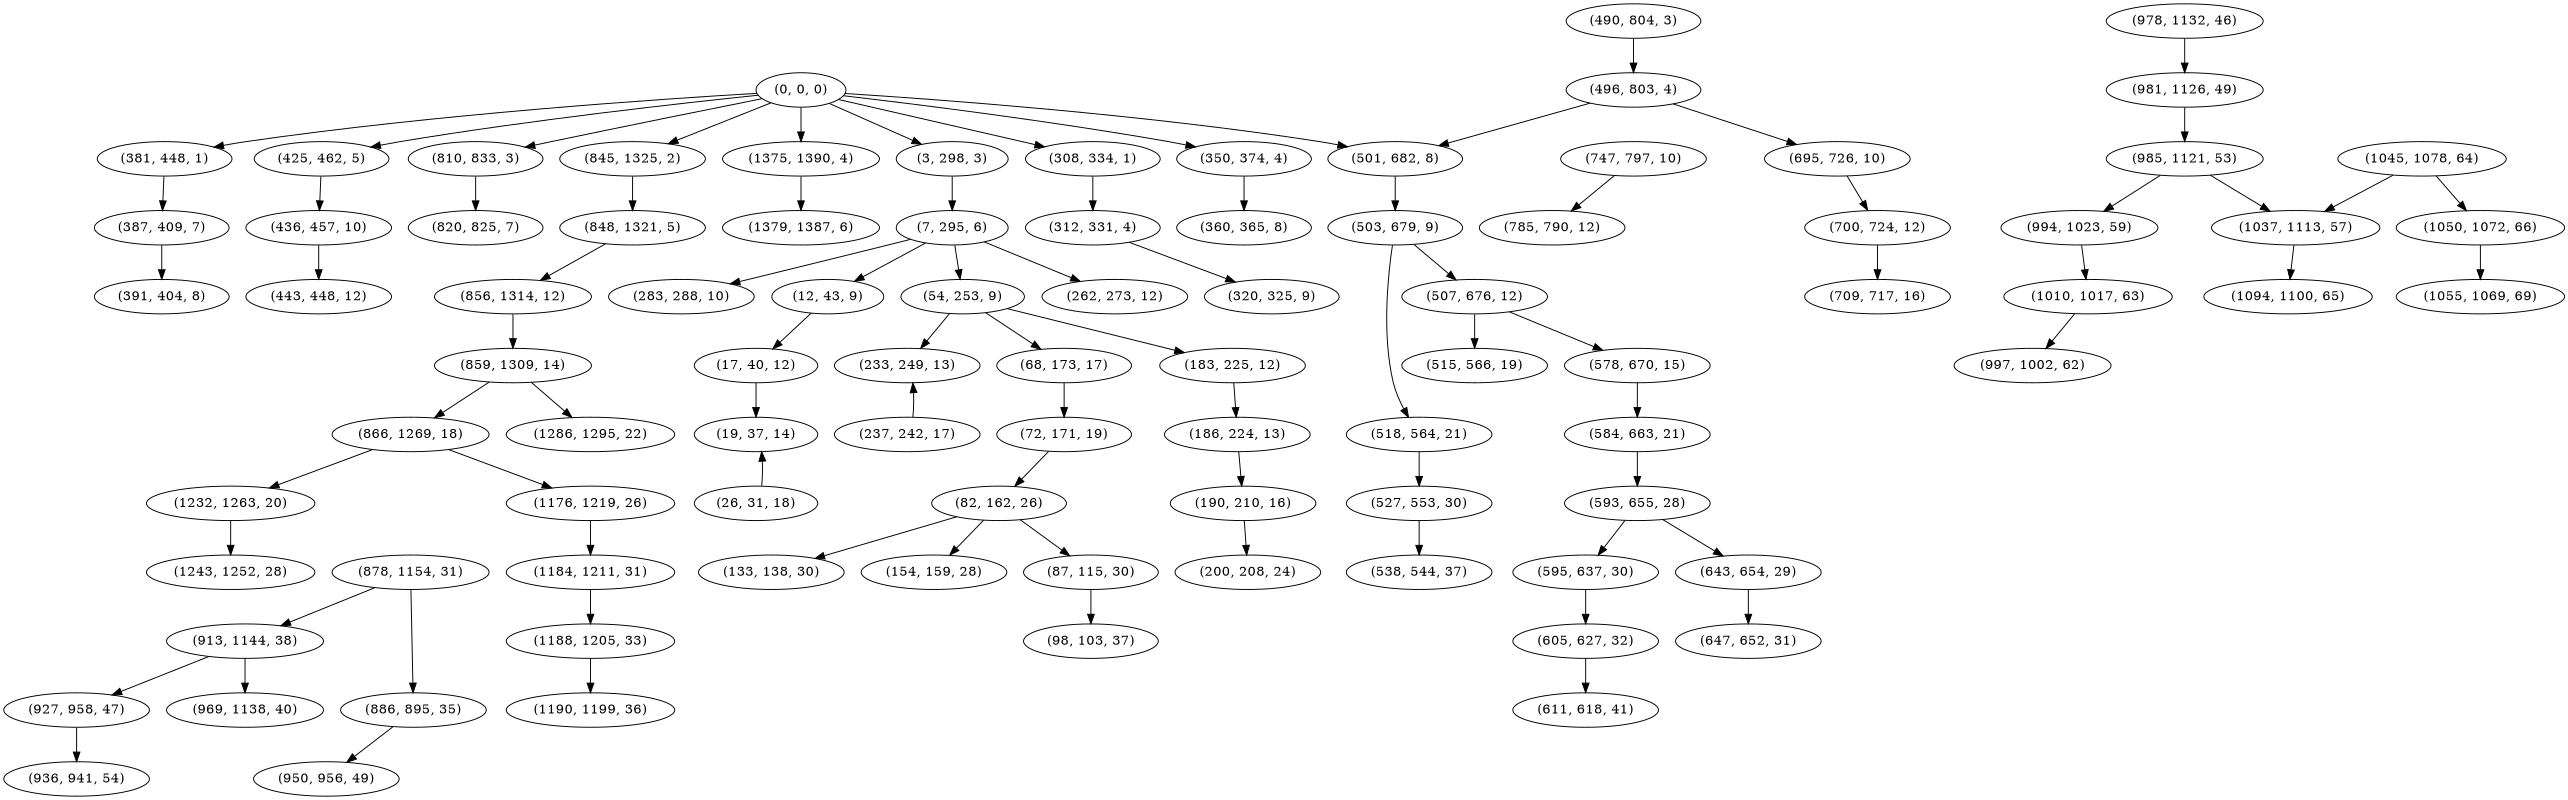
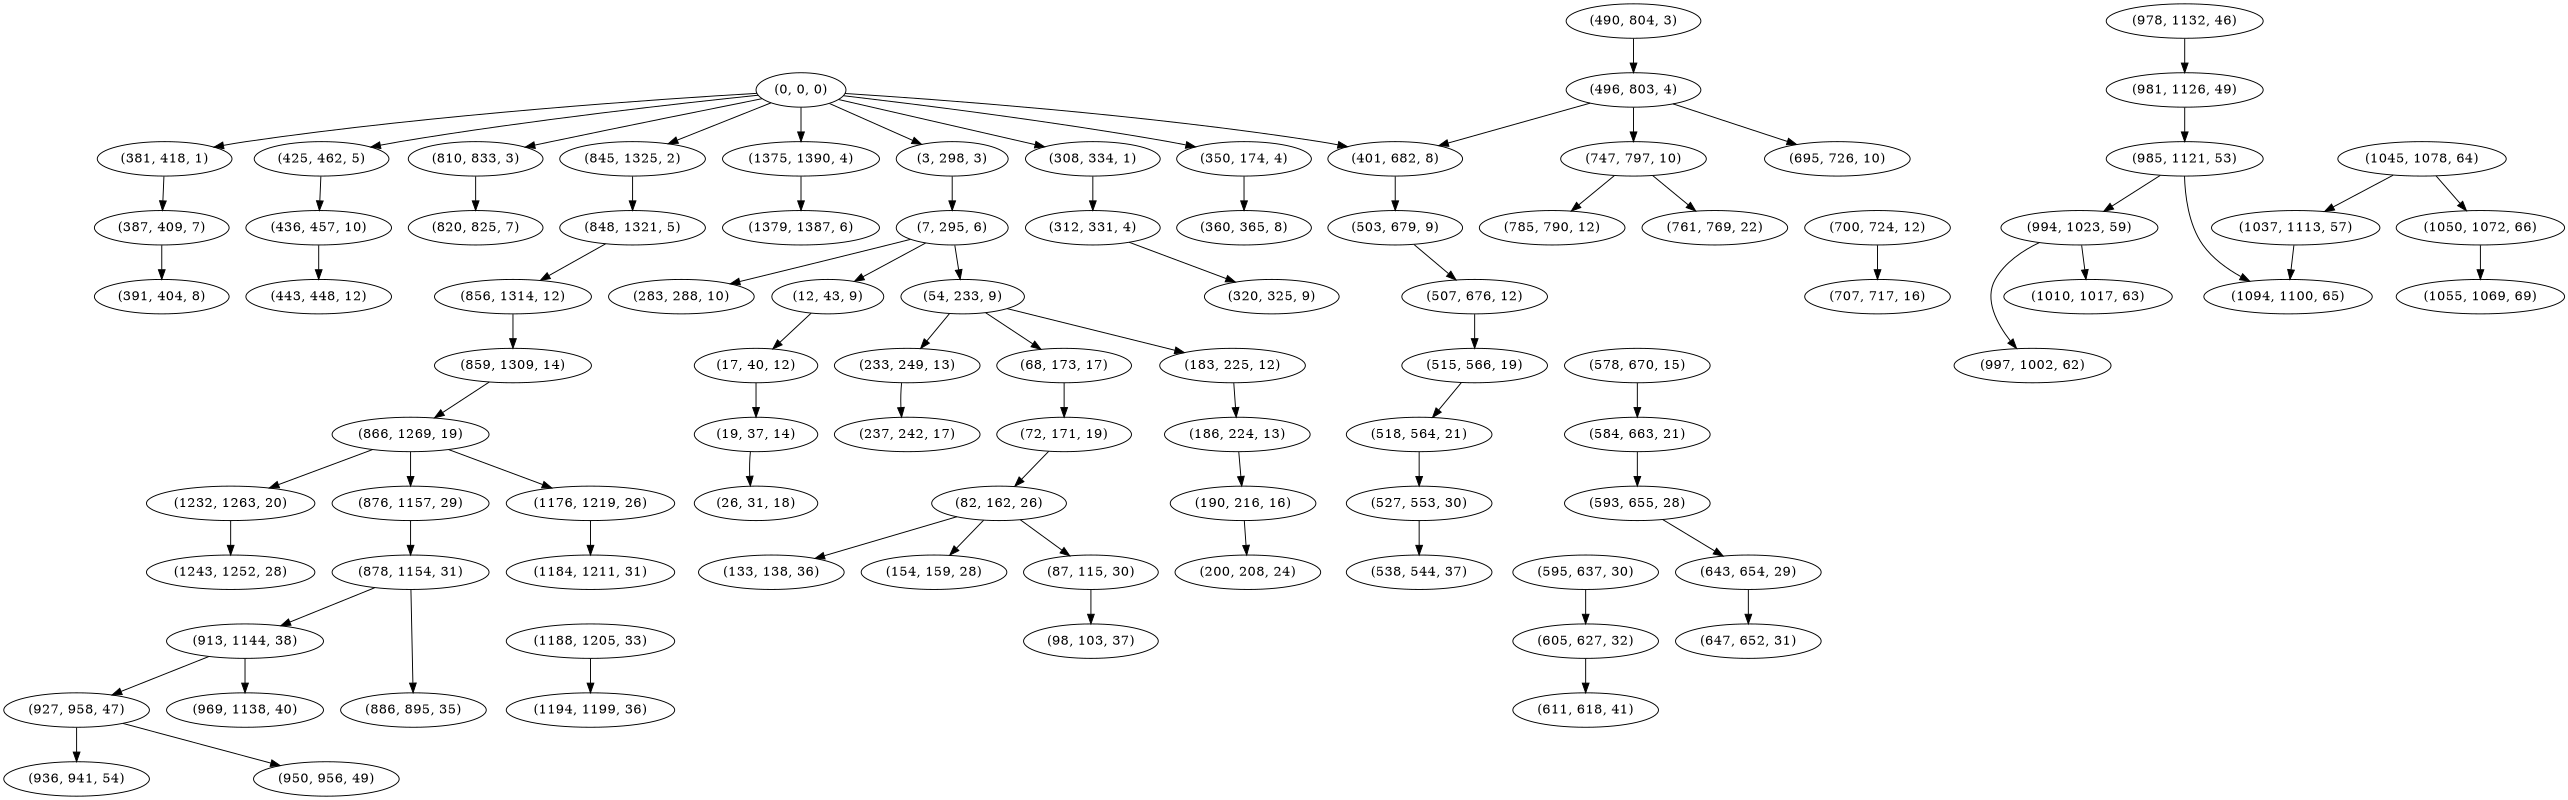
edge "(496, 803, 4)" -> "(747, 797, 10)": added
node "(381, 448, 1)": label "(381, 448, 1)" -> "(381, 418, 1)"
node "(350, 374, 4)": label "(350, 374, 4)" -> "(350, 174, 4)"
node "(501, 682, 8)": label "(501, 682, 8)" -> "(401, 682, 8)"
edge "(695, 726, 10)" -> "(700, 724, 12)": removed
edge "(985, 1121, 53)" -> "(1037, 1113, 57)": now "(985, 1121, 53)" -> "(1094, 1100, 65)"
node "(761, 769, 22)": added
node "(54, 253, 9)": label "(54, 253, 9)" -> "(54, 233, 9)"
node "(262, 273, 12)": removed
node "(709, 717, 16)": label "(709, 717, 16)" -> "(707, 717, 16)"
edge "(1010, 1017, 63)" -> "(997, 1002, 62)": now "(994, 1023, 59)" -> "(997, 1002, 62)"
edge "(503, 679, 9)" -> "(518, 564, 21)": now "(515, 566, 19)" -> "(518, 564, 21)"
edge "(507, 676, 12)" -> "(578, 670, 15)": removed
edge "(237, 242, 17)" -> "(233, 249, 13)": reversed
node "(866, 1269, 18)": label "(866, 1269, 18)" -> "(866, 1269, 19)"
node "(1286, 1295, 22)": removed
edge "(26, 31, 18)" -> "(19, 37, 14)": reversed
node "(876, 1157, 29)": added
node "(190, 210, 16)": label "(190, 210, 16)" -> "(190, 216, 16)"
edge "(593, 655, 28)" -> "(595, 637, 30)": removed
node "(133, 138, 30)": label "(133, 138, 30)" -> "(133, 138, 36)"
edge "(1184, 1211, 31)" -> "(1188, 1205, 33)": removed
node "(1190, 1199, 36)": label "(1190, 1199, 36)" -> "(1194, 1199, 36)"
edge "(886, 895, 35)" -> "(950, 956, 49)": now "(927, 958, 47)" -> "(950, 956, 49)"
